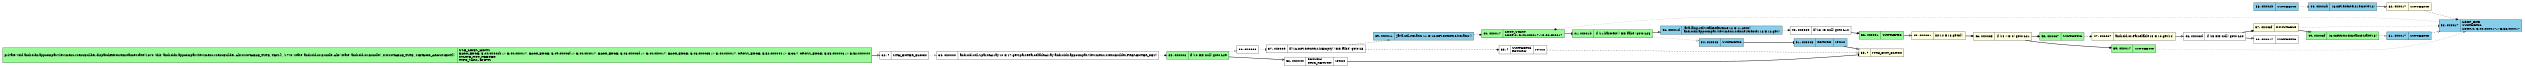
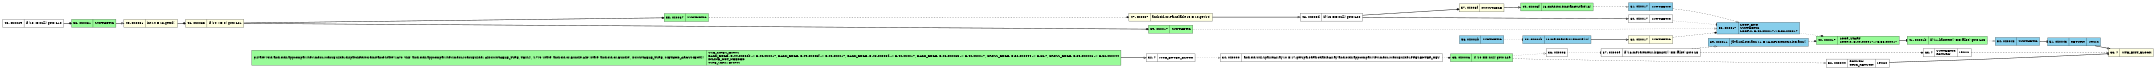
edge "57: 0x003f" -> "58: 0x0017": now "60: 0x0017" -> "58: 0x0017"
node "42: 0x001d": removed
edge "35: 0x0006" -> "52: 0x0044": style bold -> dashed
